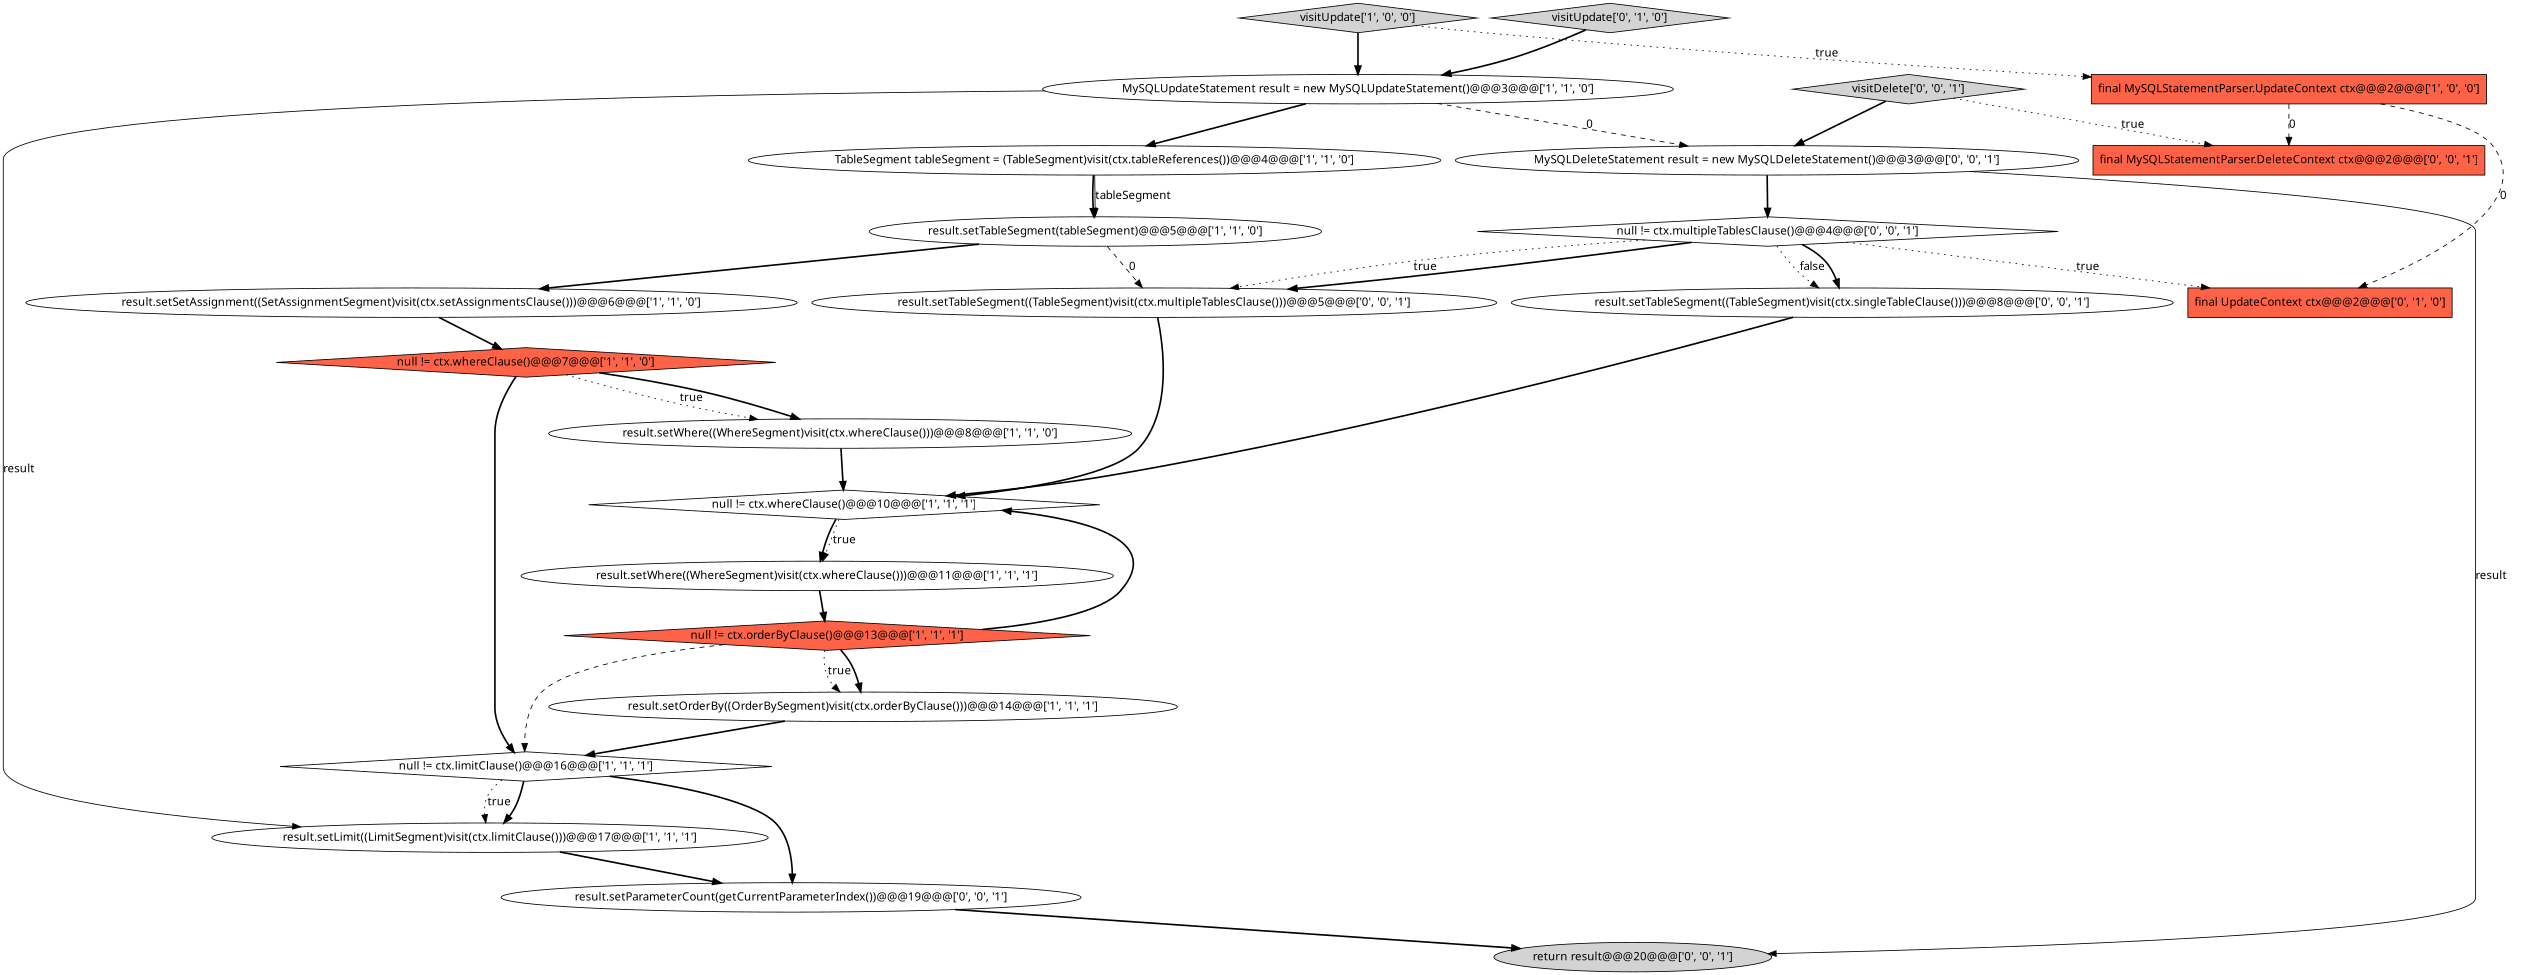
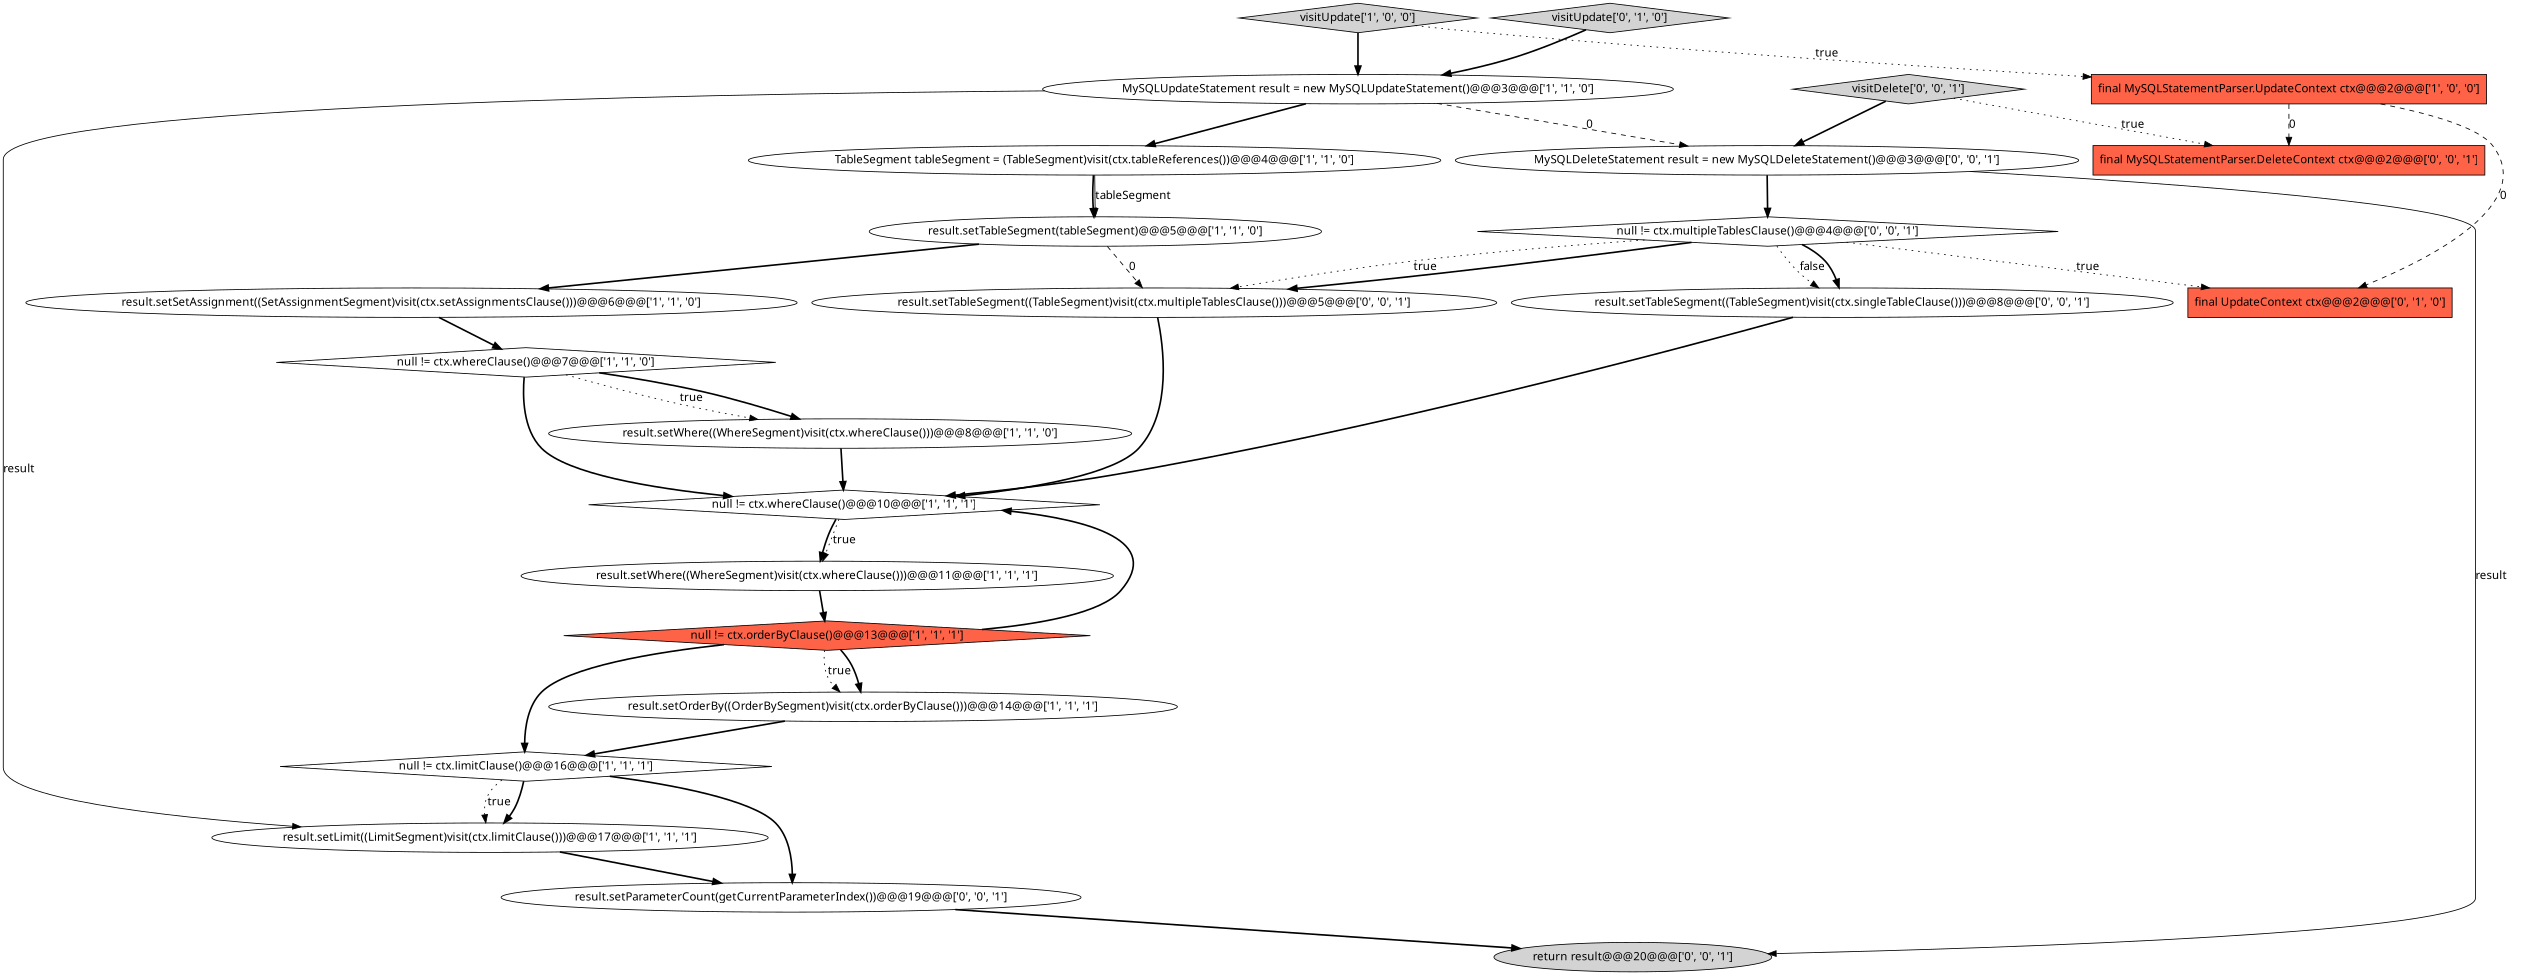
node "null != ctx.whereClause()@@@7@@@['1', '1', '0']": fillcolor tomato -> white
edge "null != ctx.whereClause()@@@7@@@['1', '1', '0']" -> "null != ctx.limitClause()@@@16@@@['1', '1', '1']": now "null != ctx.whereClause()@@@7@@@['1', '1', '0']" -> "null != ctx.whereClause()@@@10@@@['1', '1', '1']"
edge "null != ctx.orderByClause()@@@13@@@['1', '1', '1']" -> "null != ctx.limitClause()@@@16@@@['1', '1', '1']": style dashed -> bold
